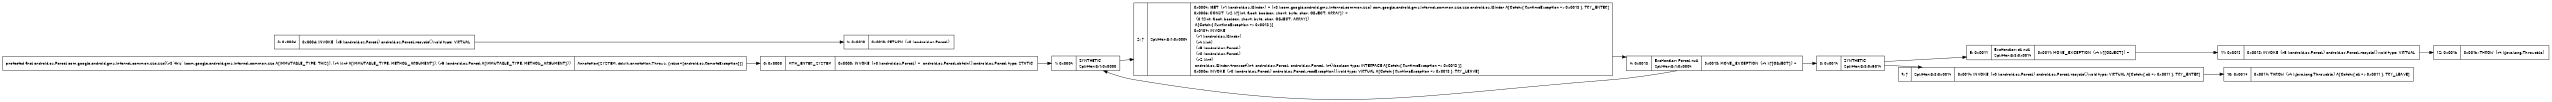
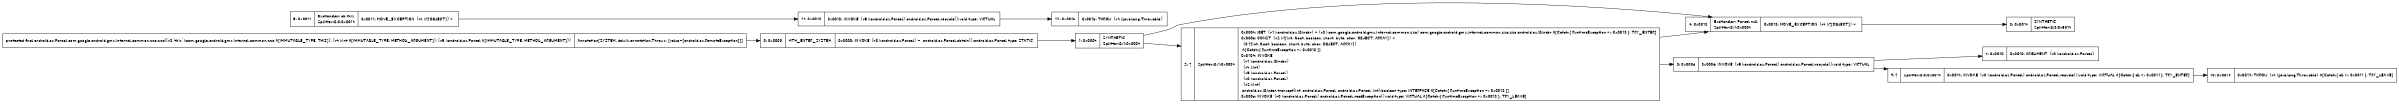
node "4: 0x0010": text "0x0010: RETURN  (r0 I:android.os.Parcel)" -> "0x0010: ARGUMENT  (r0 I:android.os.Parcel)"
node "5: 0x0011": text "ExcHandler: all null" -> "ExcHandler: all this"
edge "8: 0x0014" -> "5: 0x0011": removed
edge "2: ?" -> "3: 0x000d": added
node "1: 0x0004": text "Splitter:B:1:0x0000" -> "Splitter:B:1:0x0004"
edge "8: 0x0014" -> "9: ?": now "3: 0x000d" -> "9: ?"
edge "7: 0x0013" -> "1: 0x0004": reversed
